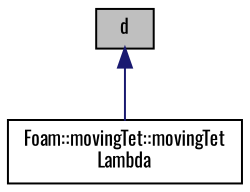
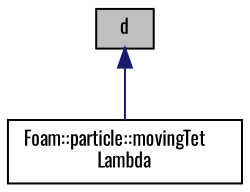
node "Foam::movingTet::movingTet Lambda": label "Foam::movingTet::movingTet Lambda" -> "Foam::particle::movingTet Lambda"
